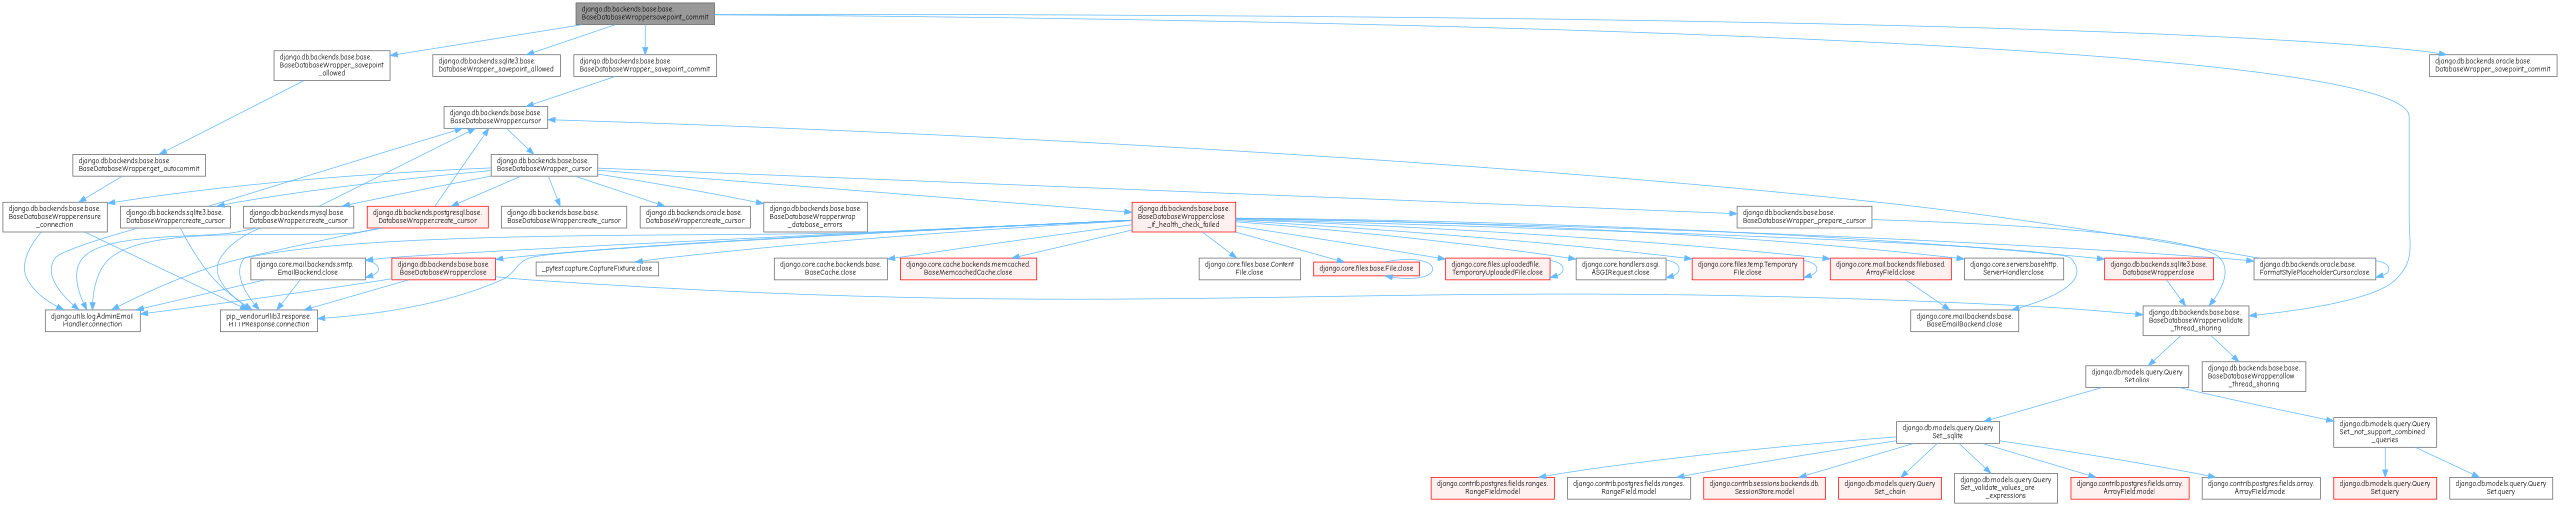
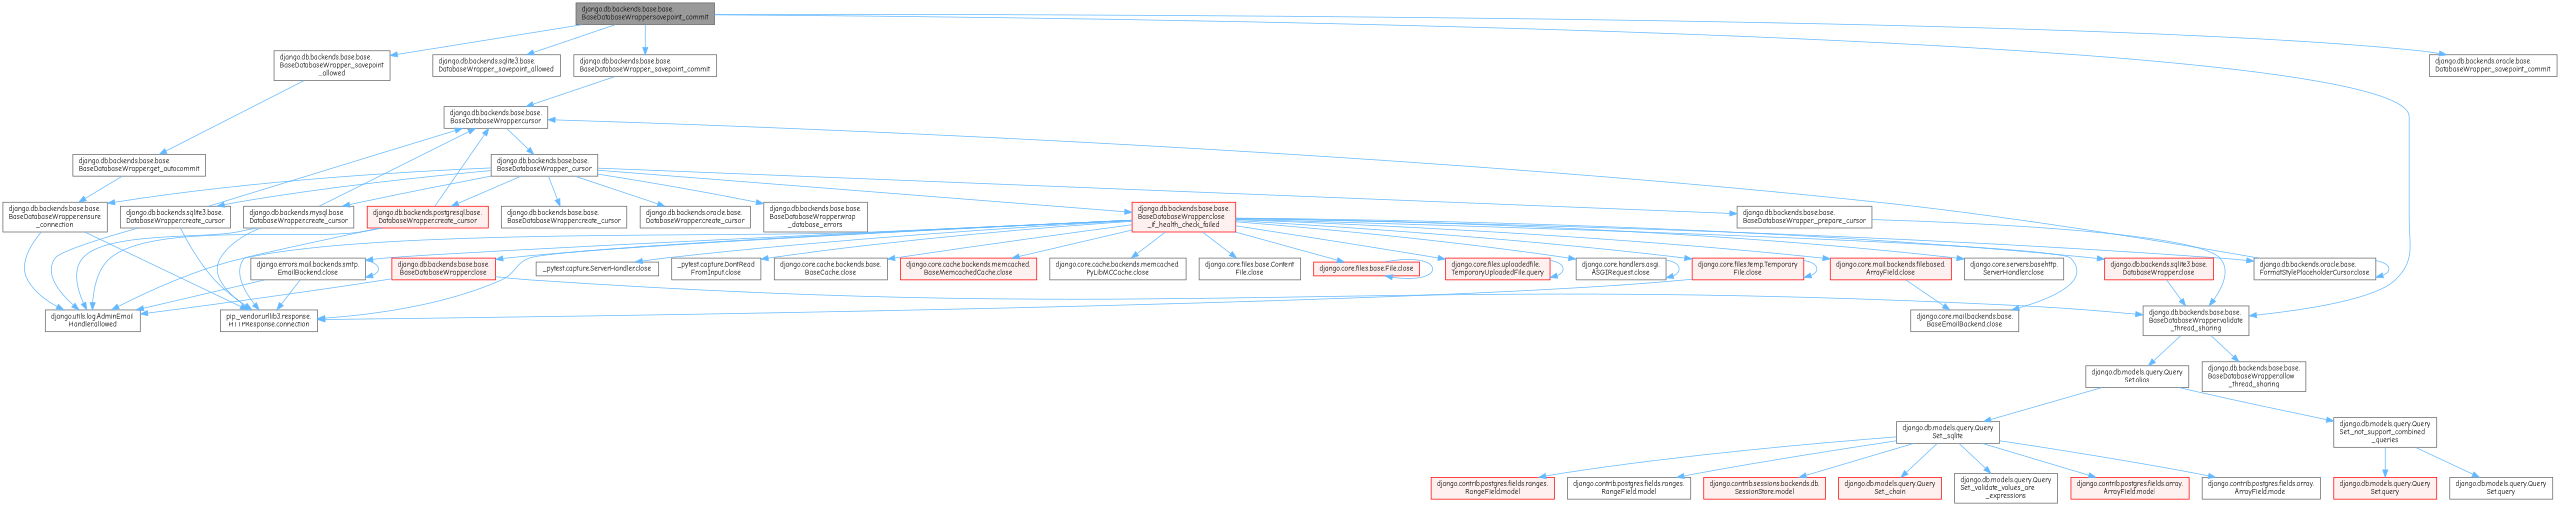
node "django.core.mail.backends.smtp. EmailBackend.close": label "django.core.mail.backends.smtp. EmailBackend.close" -> "django.errors.mail.backends.smtp. EmailBackend.close"
node "_pytest.capture.CaptureFixture.close": label "_pytest.capture.CaptureFixture.close" -> "_pytest.capture.ServerHandler.close"
node "_pytest.capture.DontRead FromInput.close": added
node "django.core.cache.backends.memcached. PyLibMCCache.close": added
node "django.core.files.uploadedfile. TemporaryUploadedFile.close": label "django.core.files.uploadedfile. TemporaryUploadedFile.close" -> "django.core.files.uploadedfile. TemporaryUploadedFile.query"
edge "django.db.backends.base.base. BaseDatabaseWrapper.close" -> "pip._vendor.urllib3.response. HTTPResponse.connection": now "django.core.files.temp.Temporary File.close" -> "pip._vendor.urllib3.response. HTTPResponse.connection"
node "django.utils.log.AdminEmail Handler.connection": label "django.utils.log.AdminEmail Handler.connection" -> "django.utils.log.AdminEmail Handler.allowed"
